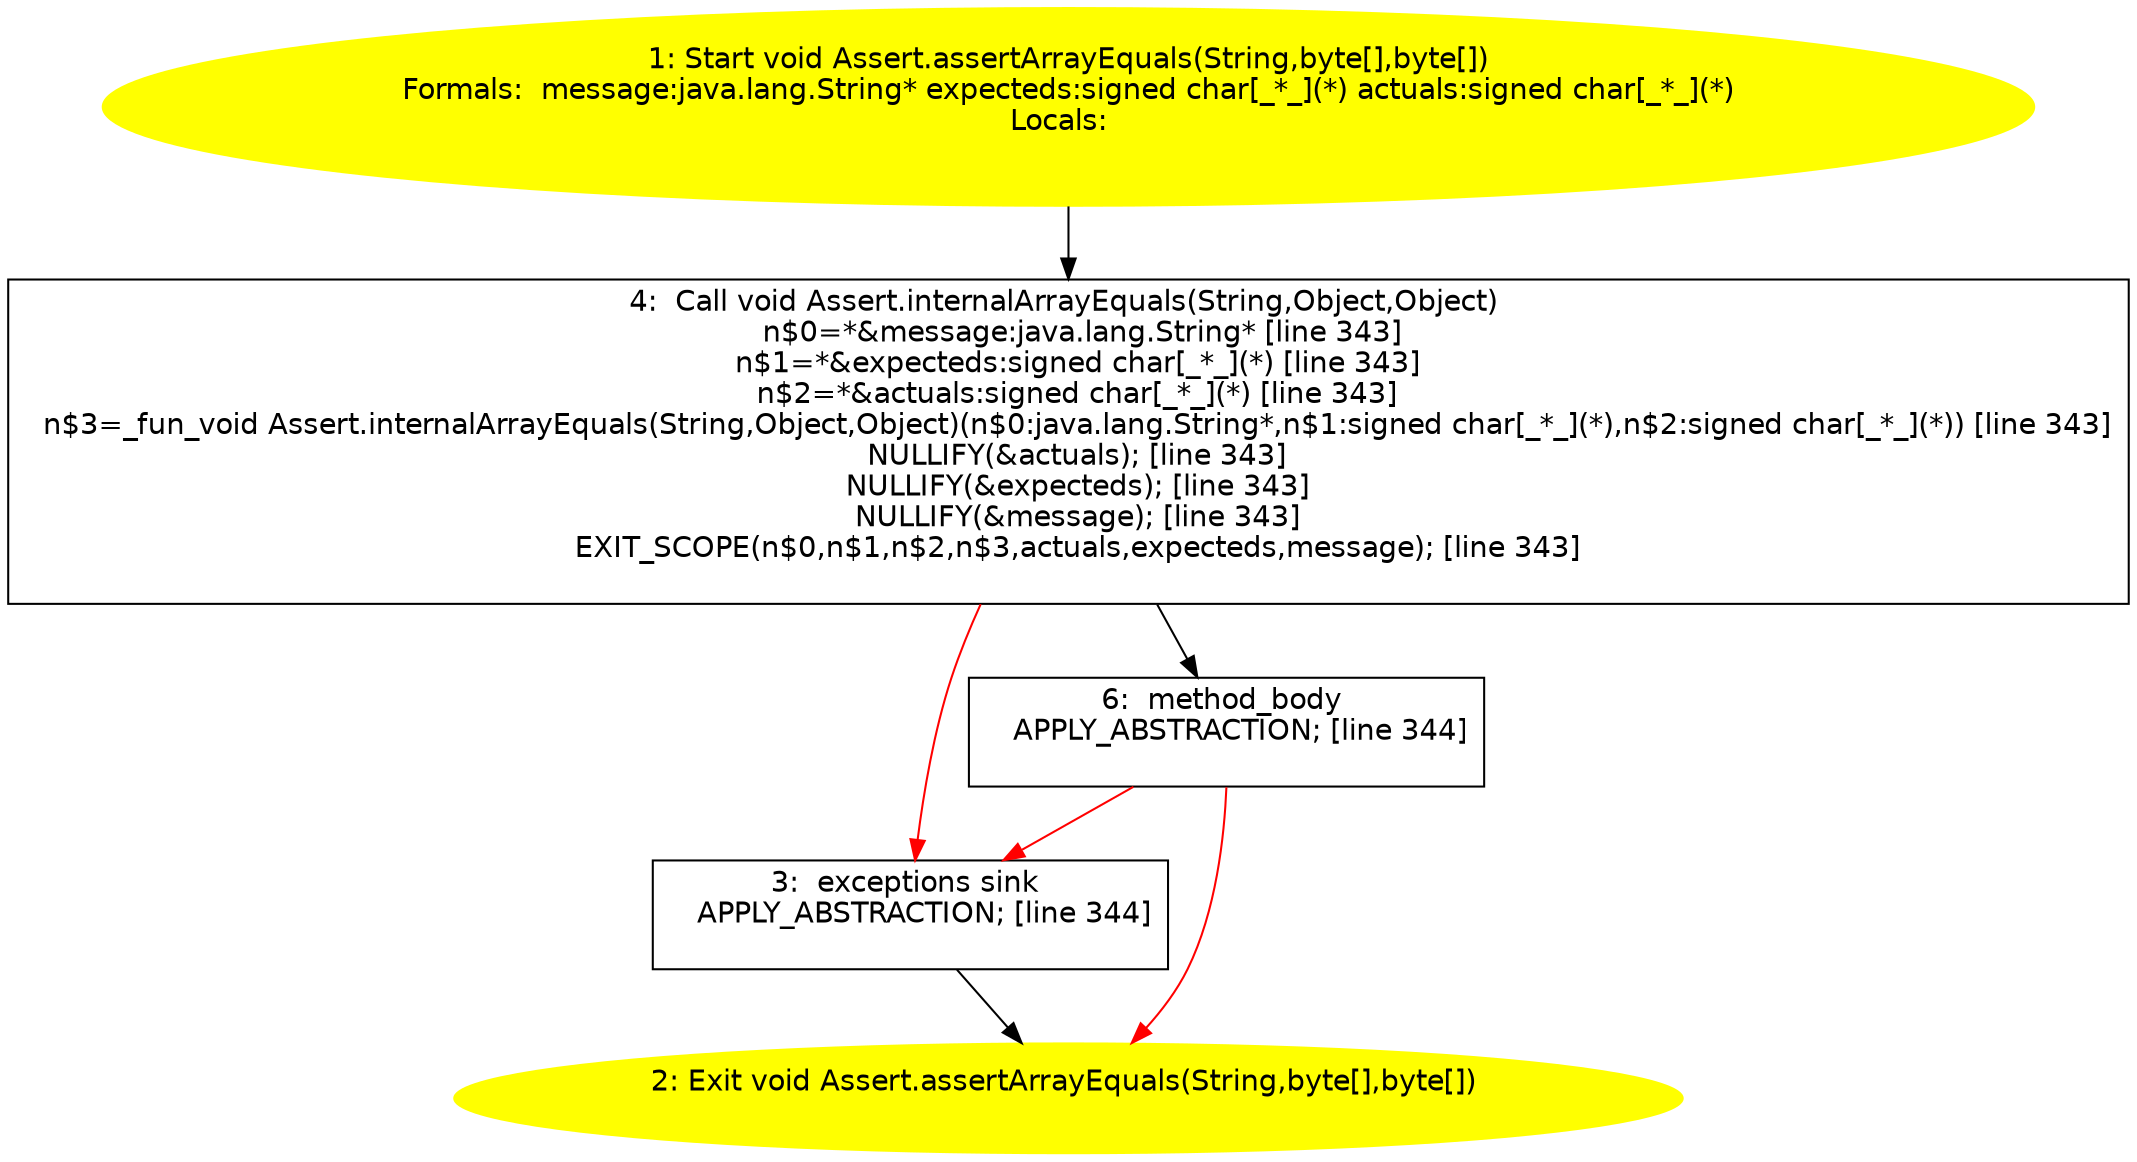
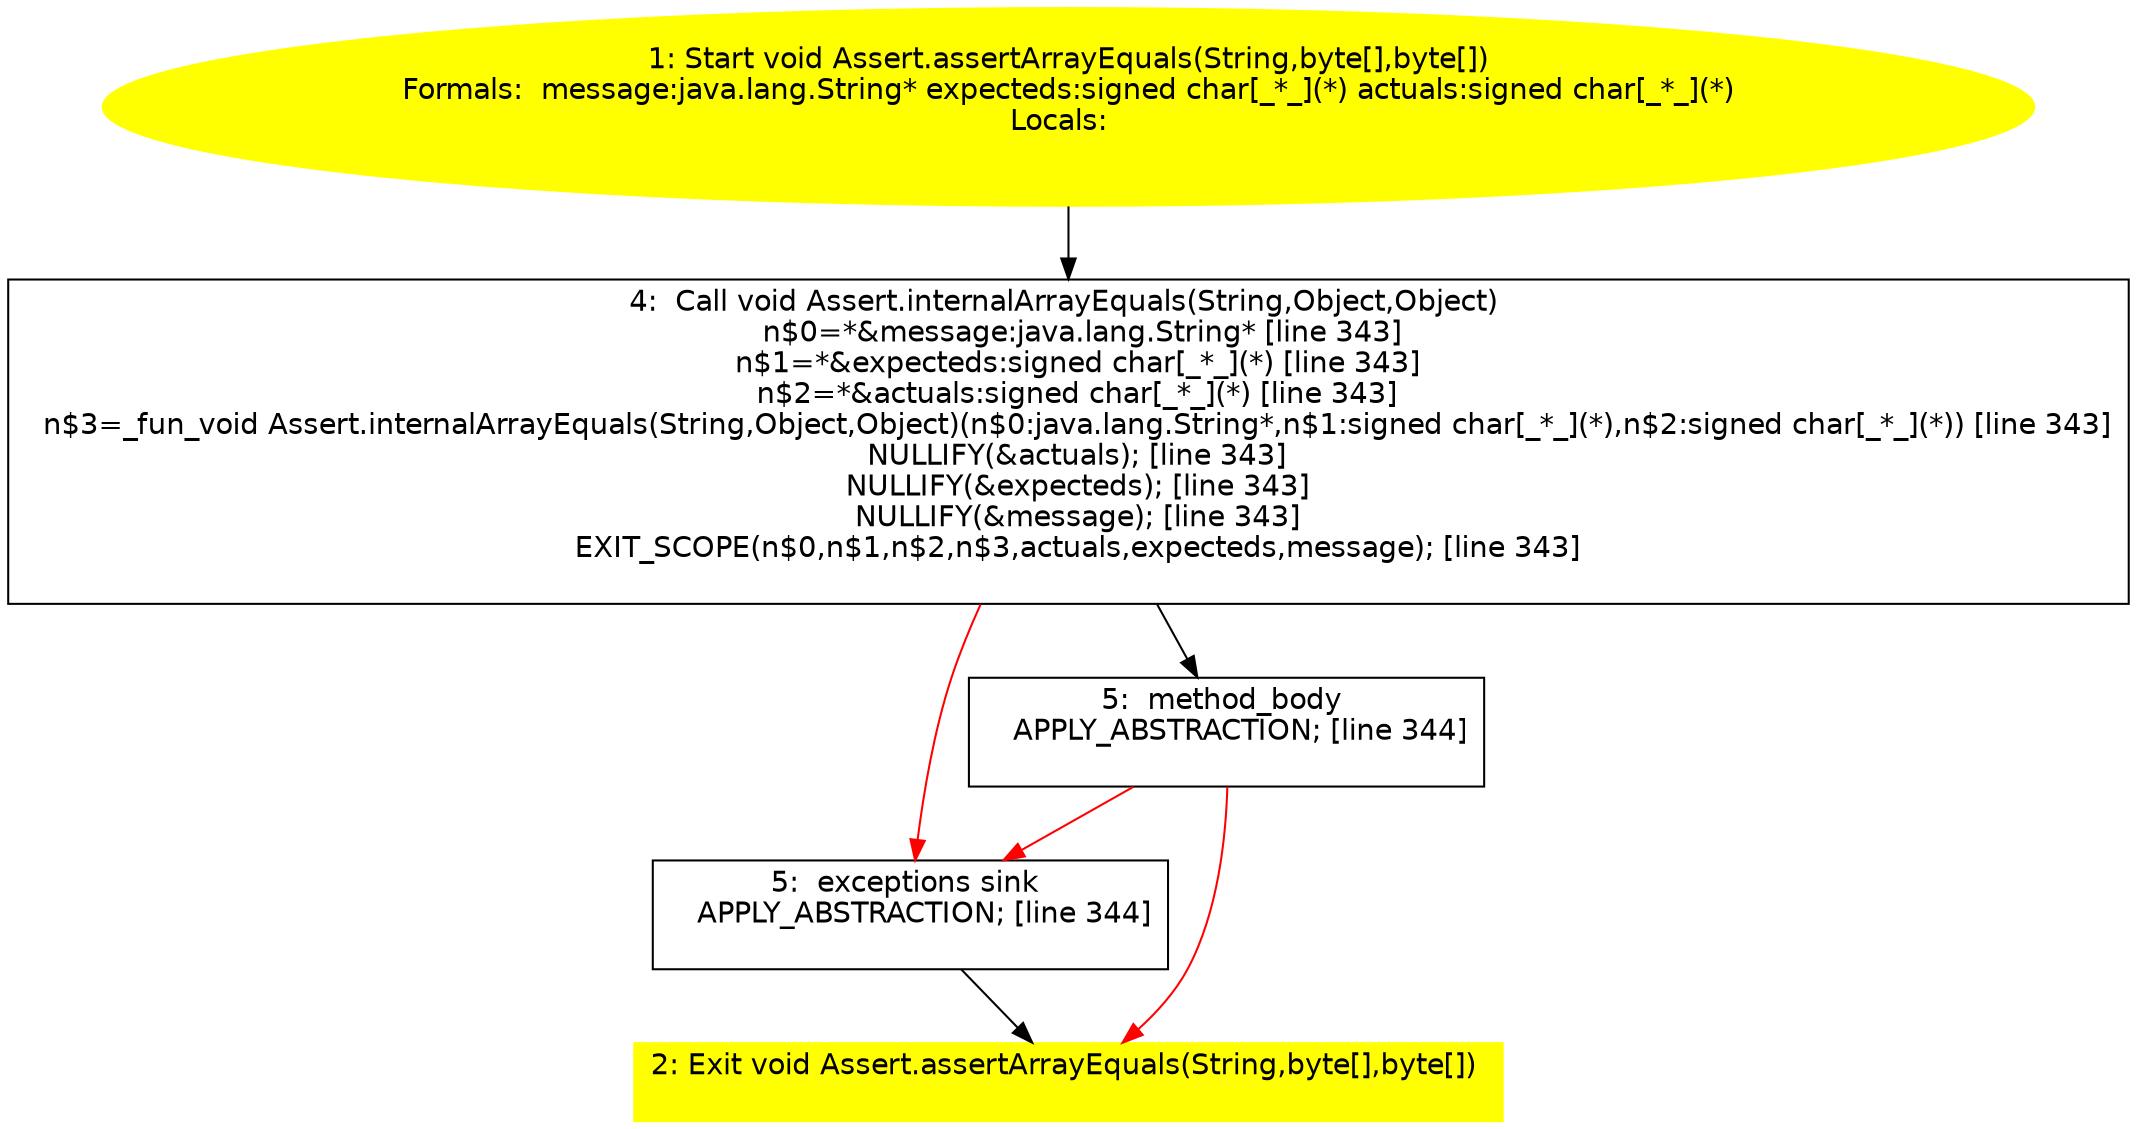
node "6:  method_body APPLY_ABSTRACTION; [line 344]": label "6:  method_body APPLY_ABSTRACTION; [line 344]" -> "5:  method_body APPLY_ABSTRACTION; [line 344]"
node "3:  exceptions sink APPLY_ABSTRACTION; [line 344]": label "3:  exceptions sink APPLY_ABSTRACTION; [line 344]" -> "5:  exceptions sink APPLY_ABSTRACTION; [line 344]"
node "2: Exit void Assert.assertArrayEquals(String,byte[],byte[])": shape ellipse -> box
